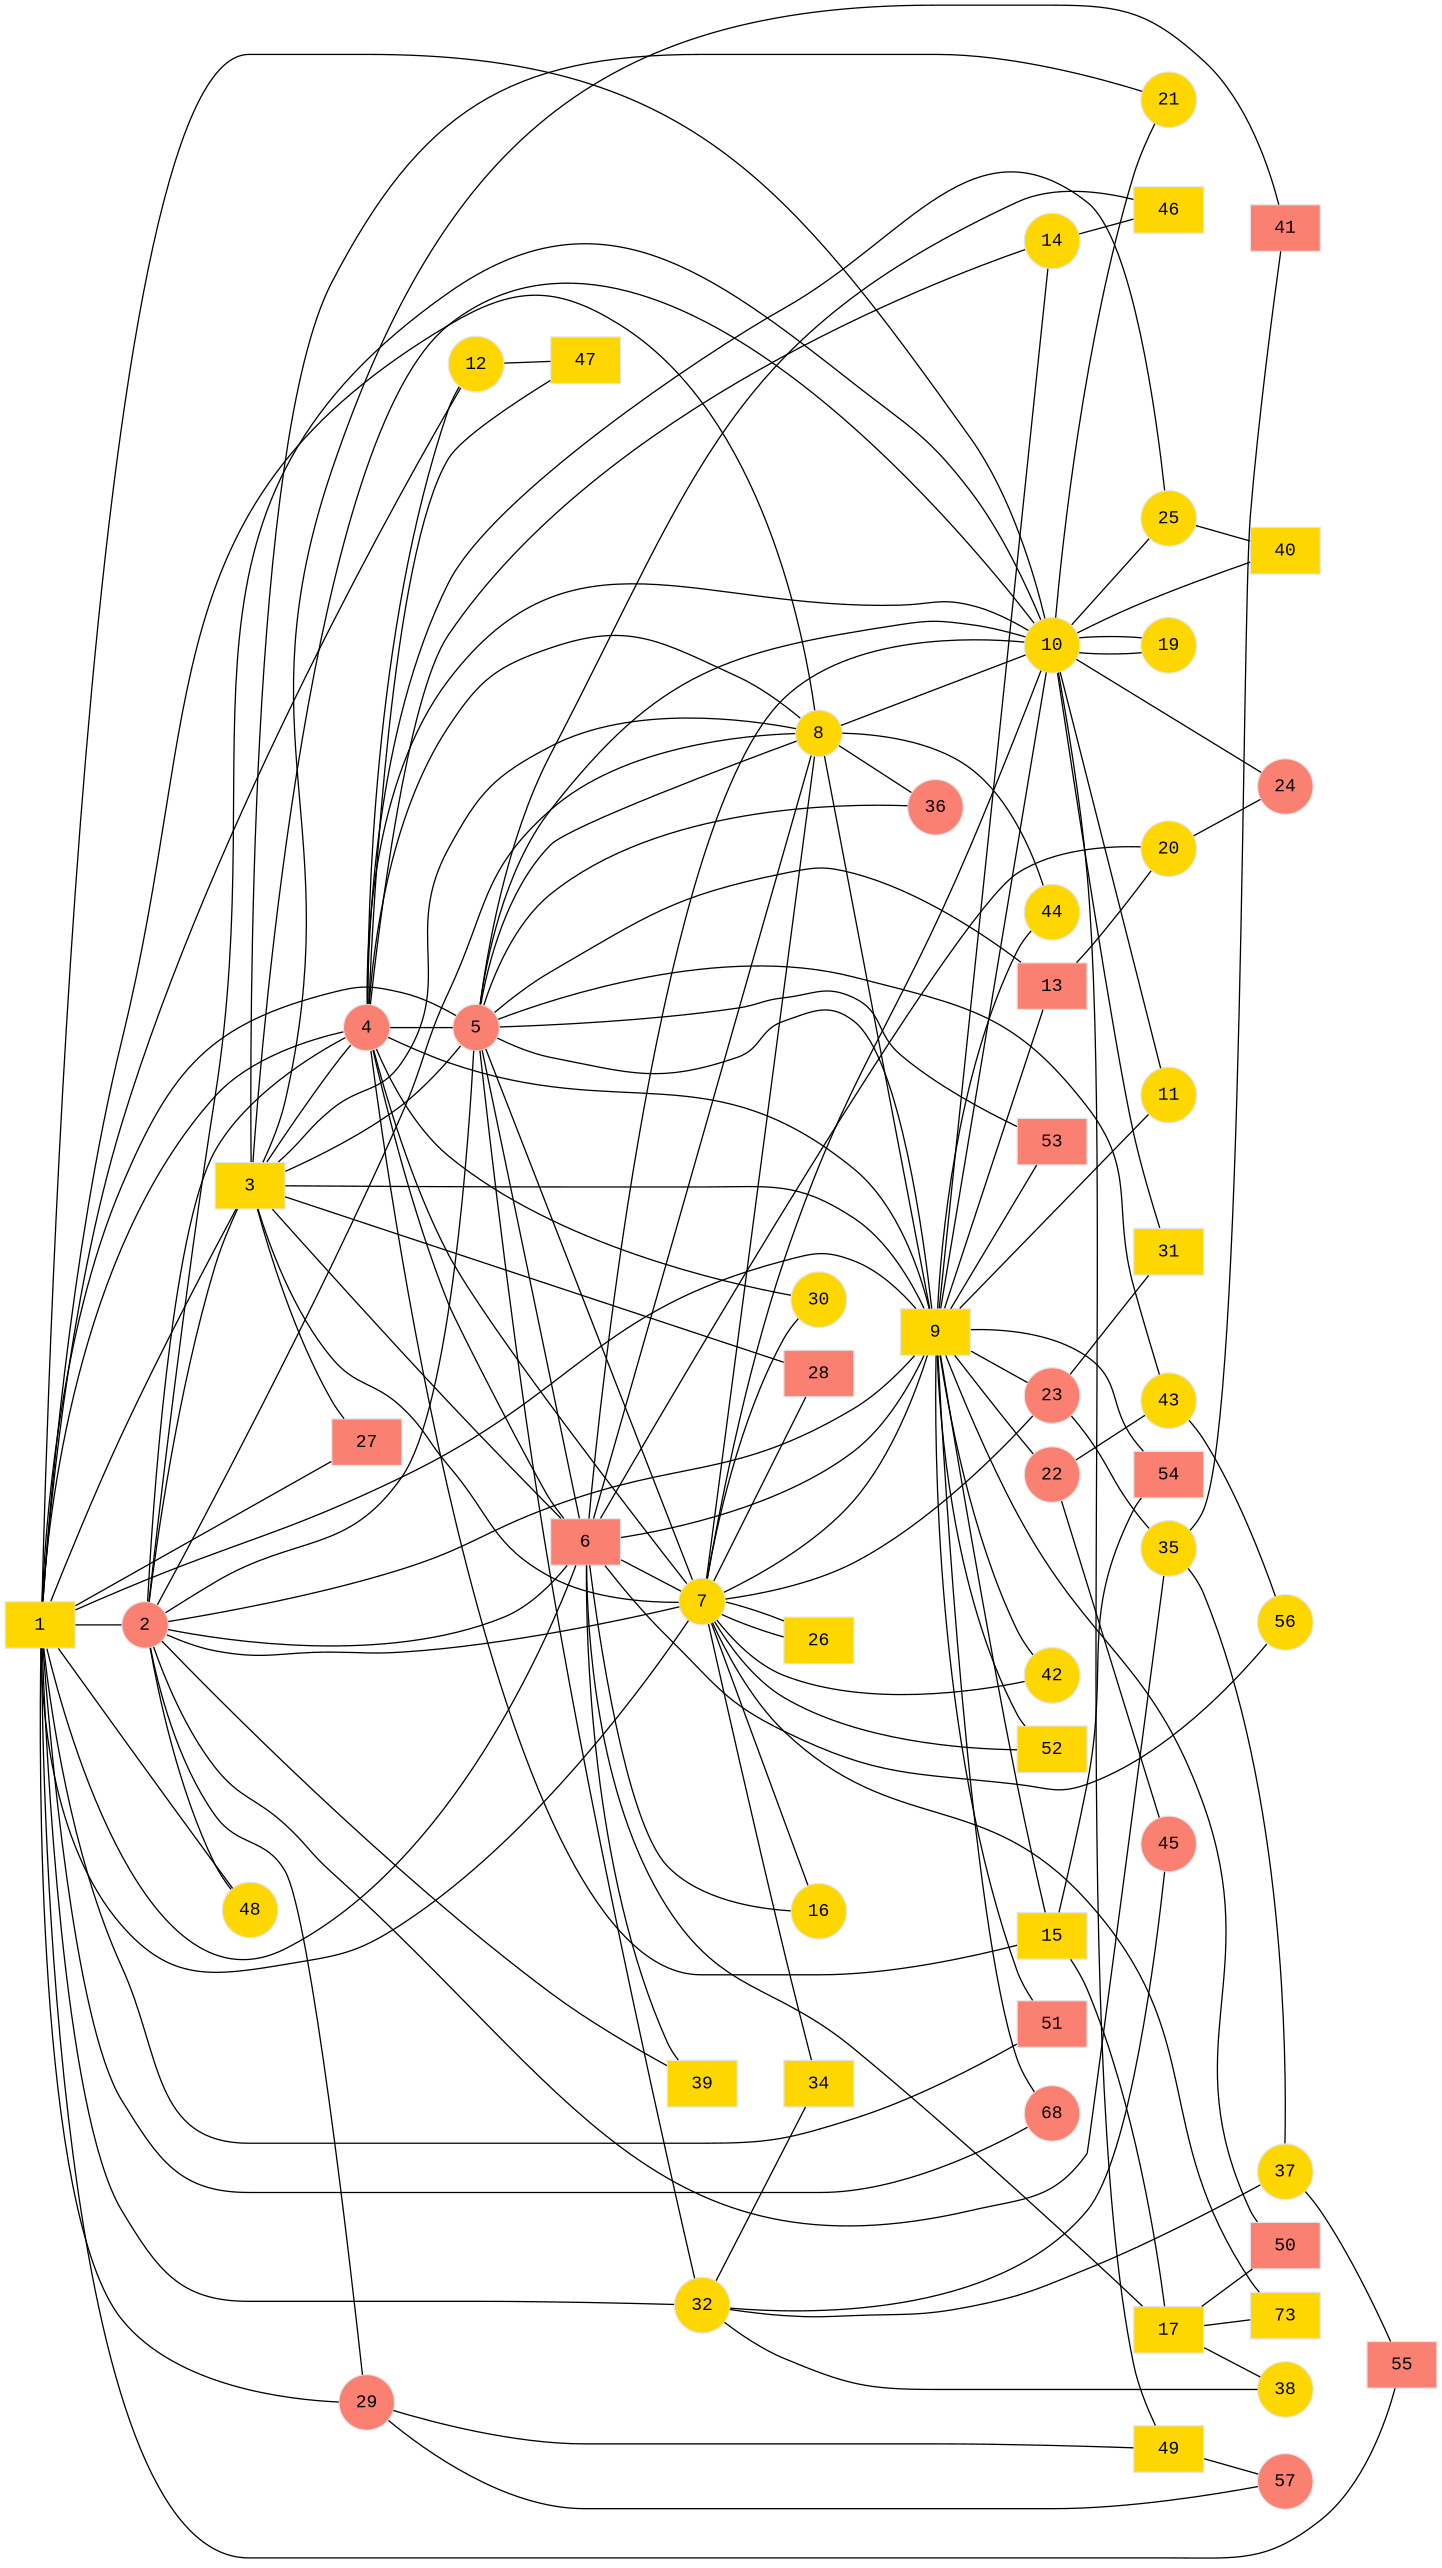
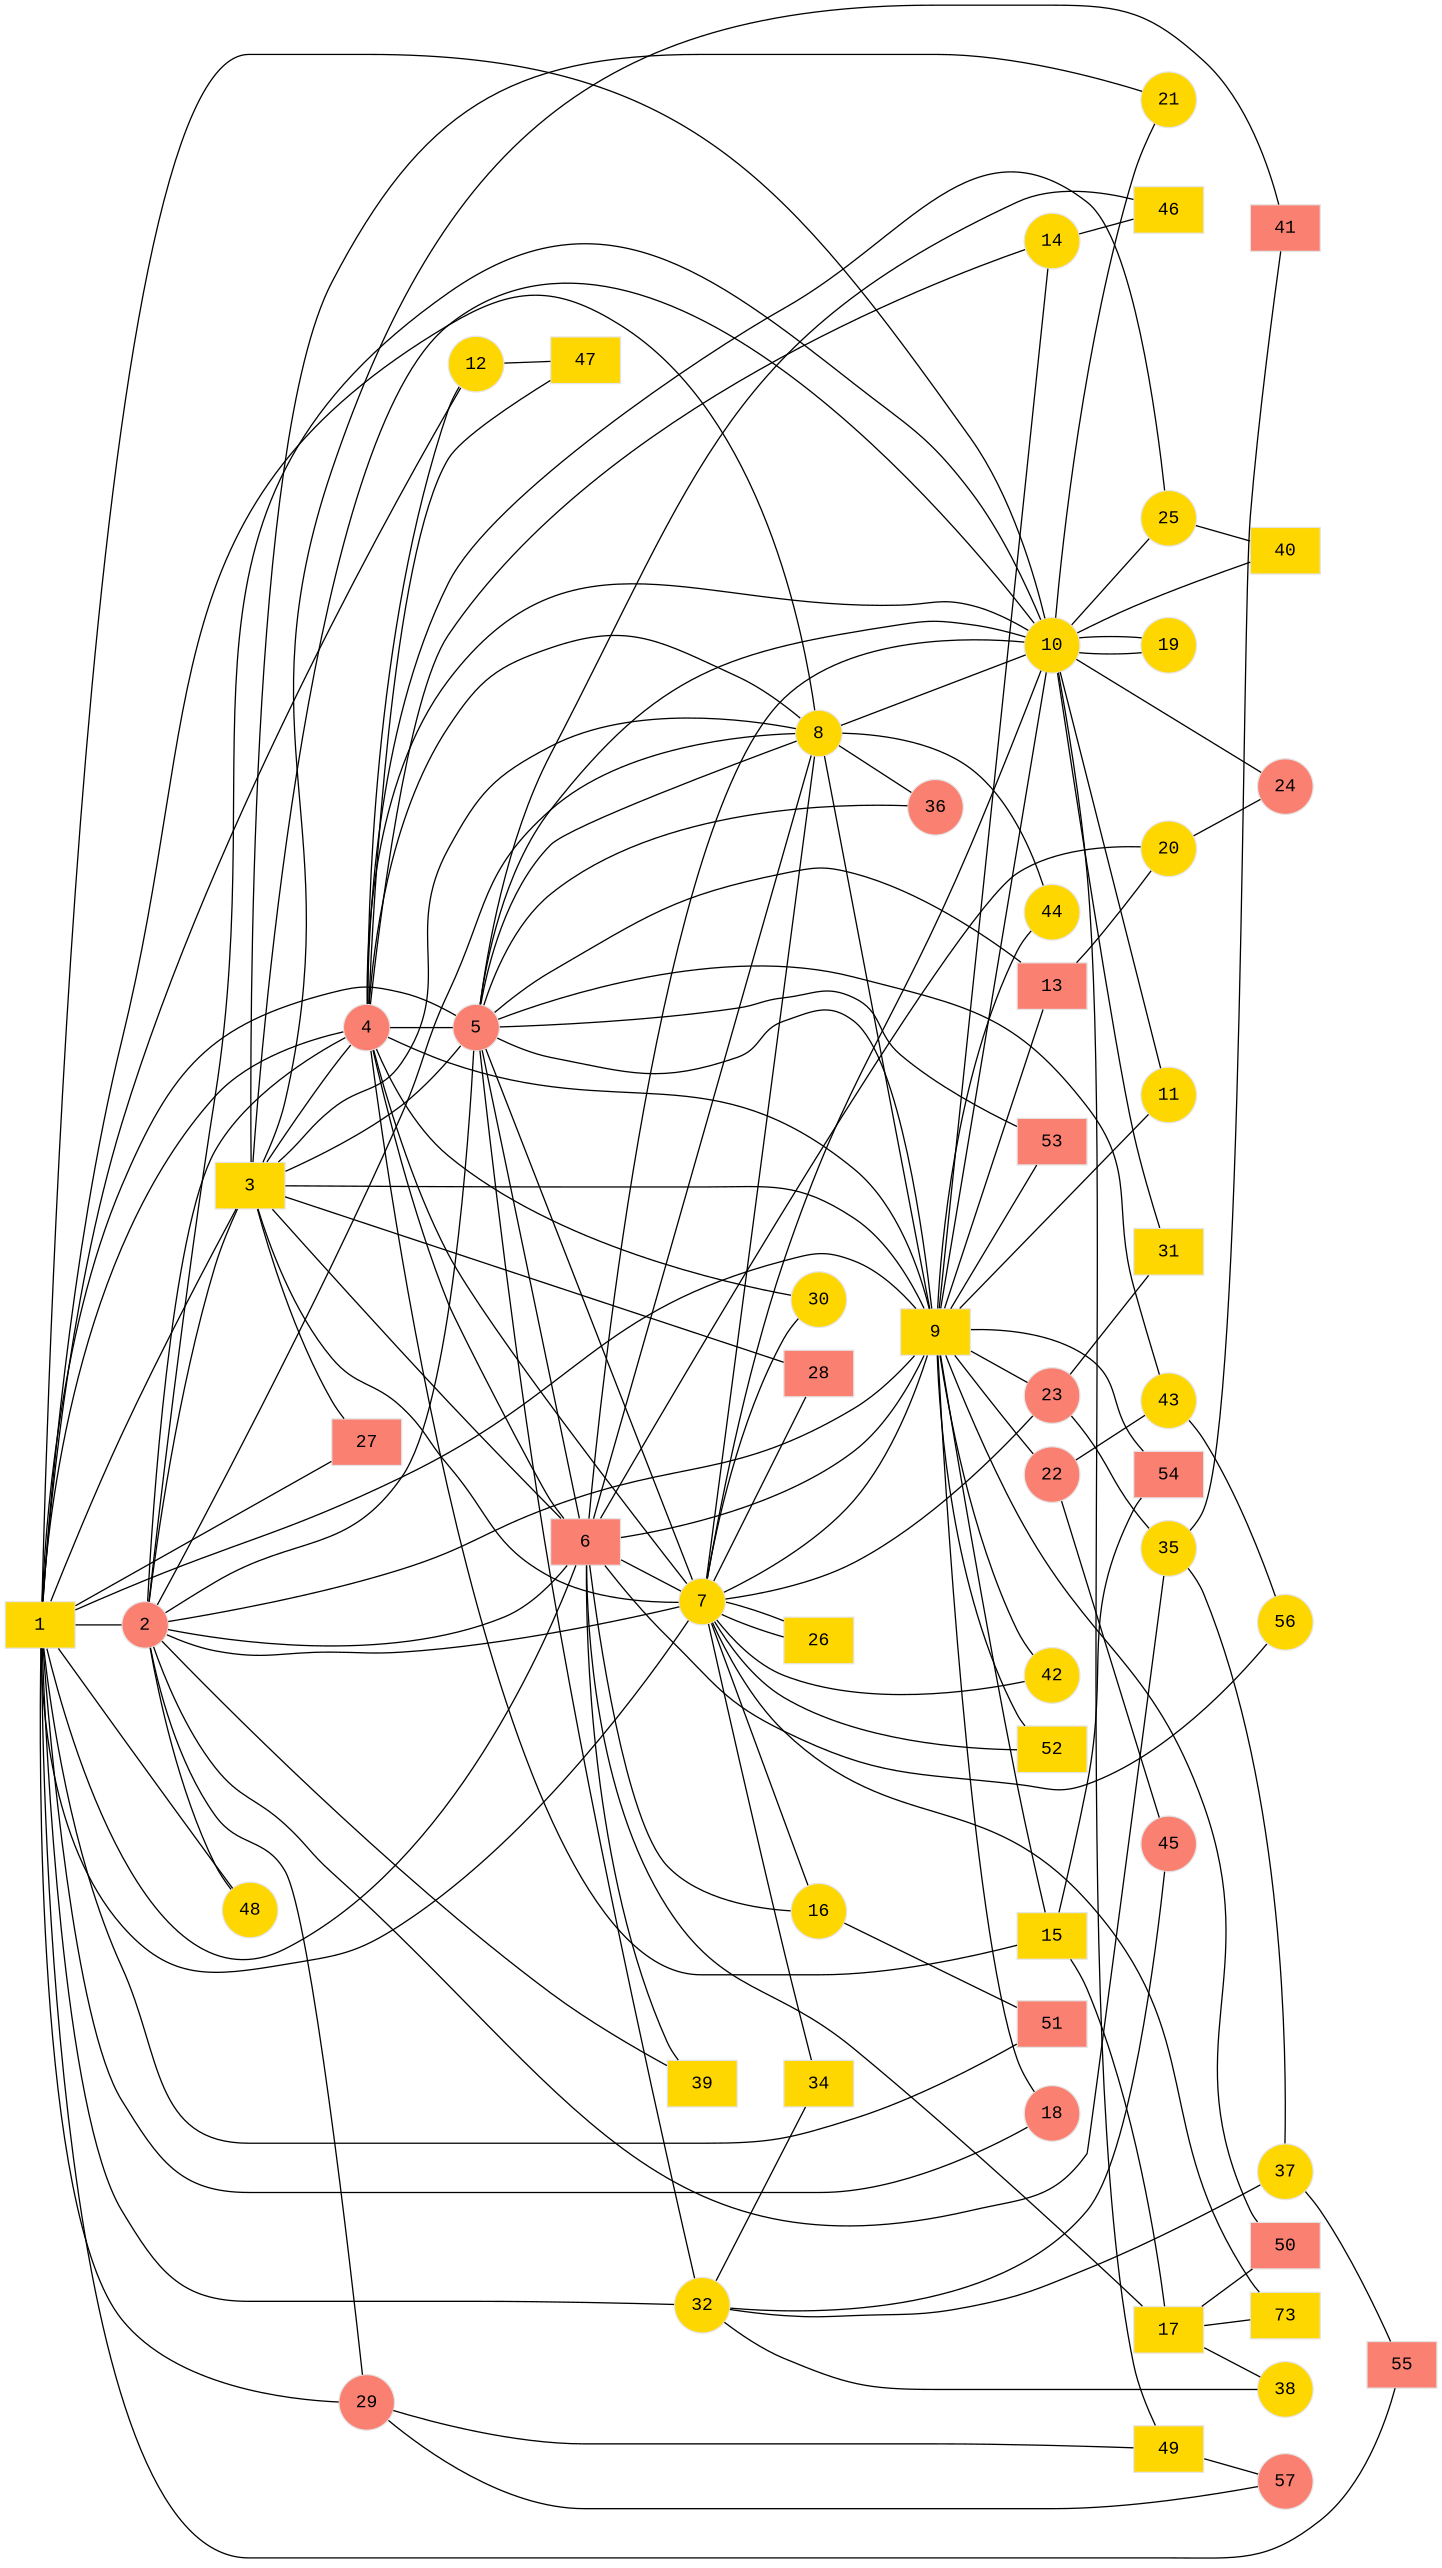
edge "9" -- "51": now "16" -- "51"
node "68": label "68" -> "18"
